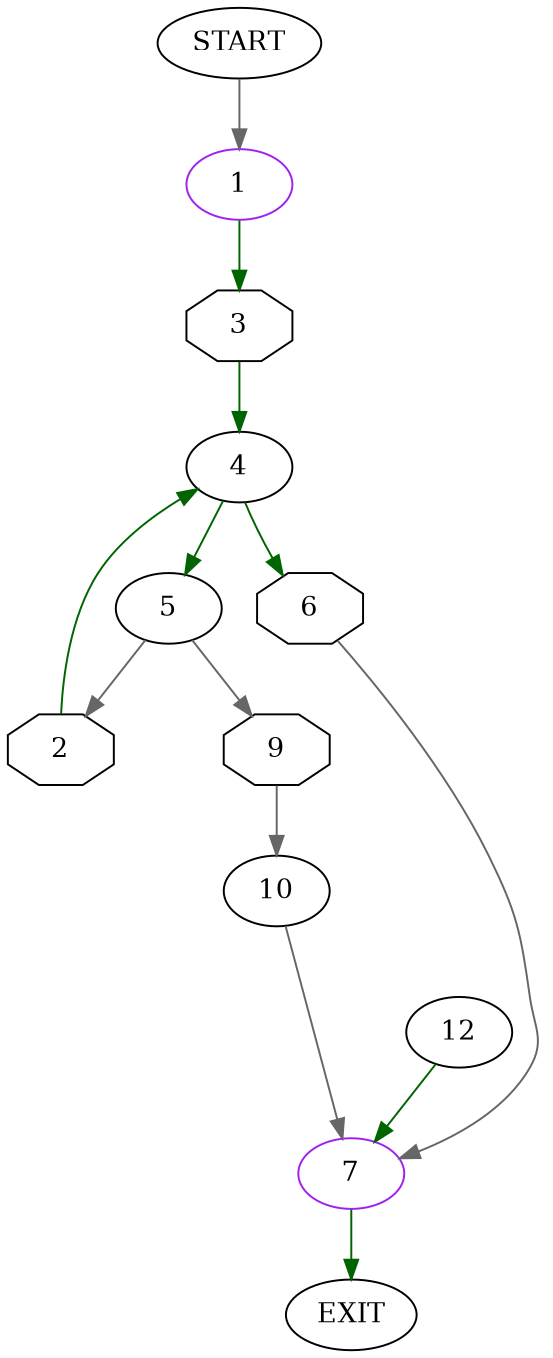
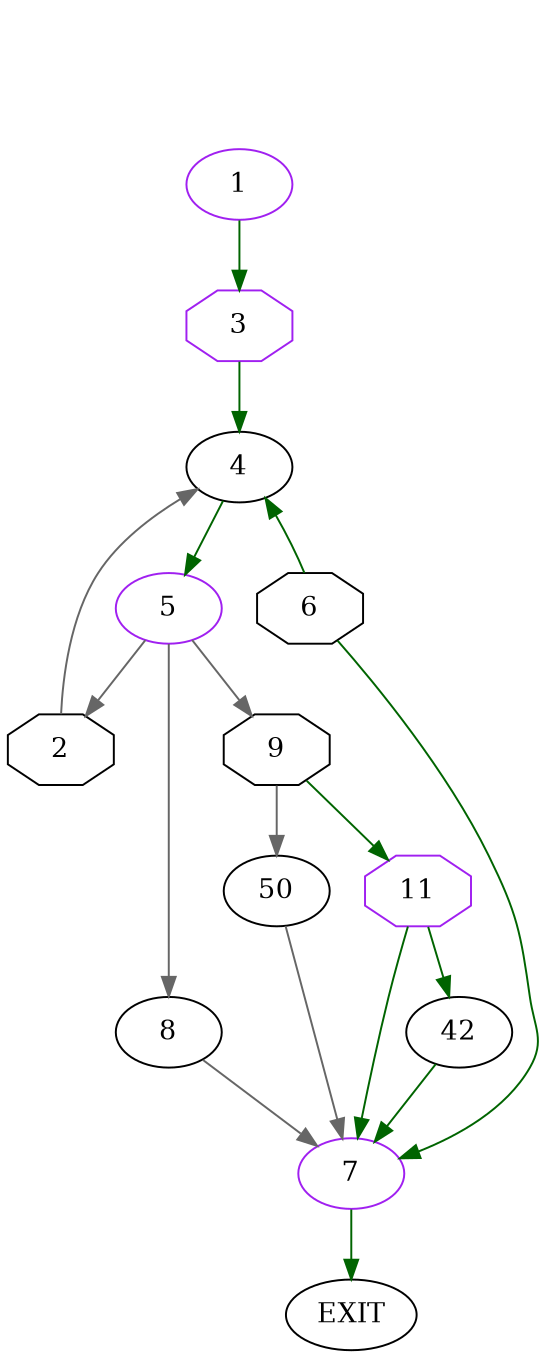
node "START": removed
node "3": color black -> purple
edge "4" -> "6": reversed
edge "2" -> "4": color darkgreen -> gray40
node "5": color black -> purple
node "10": label "10" -> "50"
node "11": added
edge "6" -> "7": color gray40 -> darkgreen
node "8": added
node "12": label "12" -> "42"
